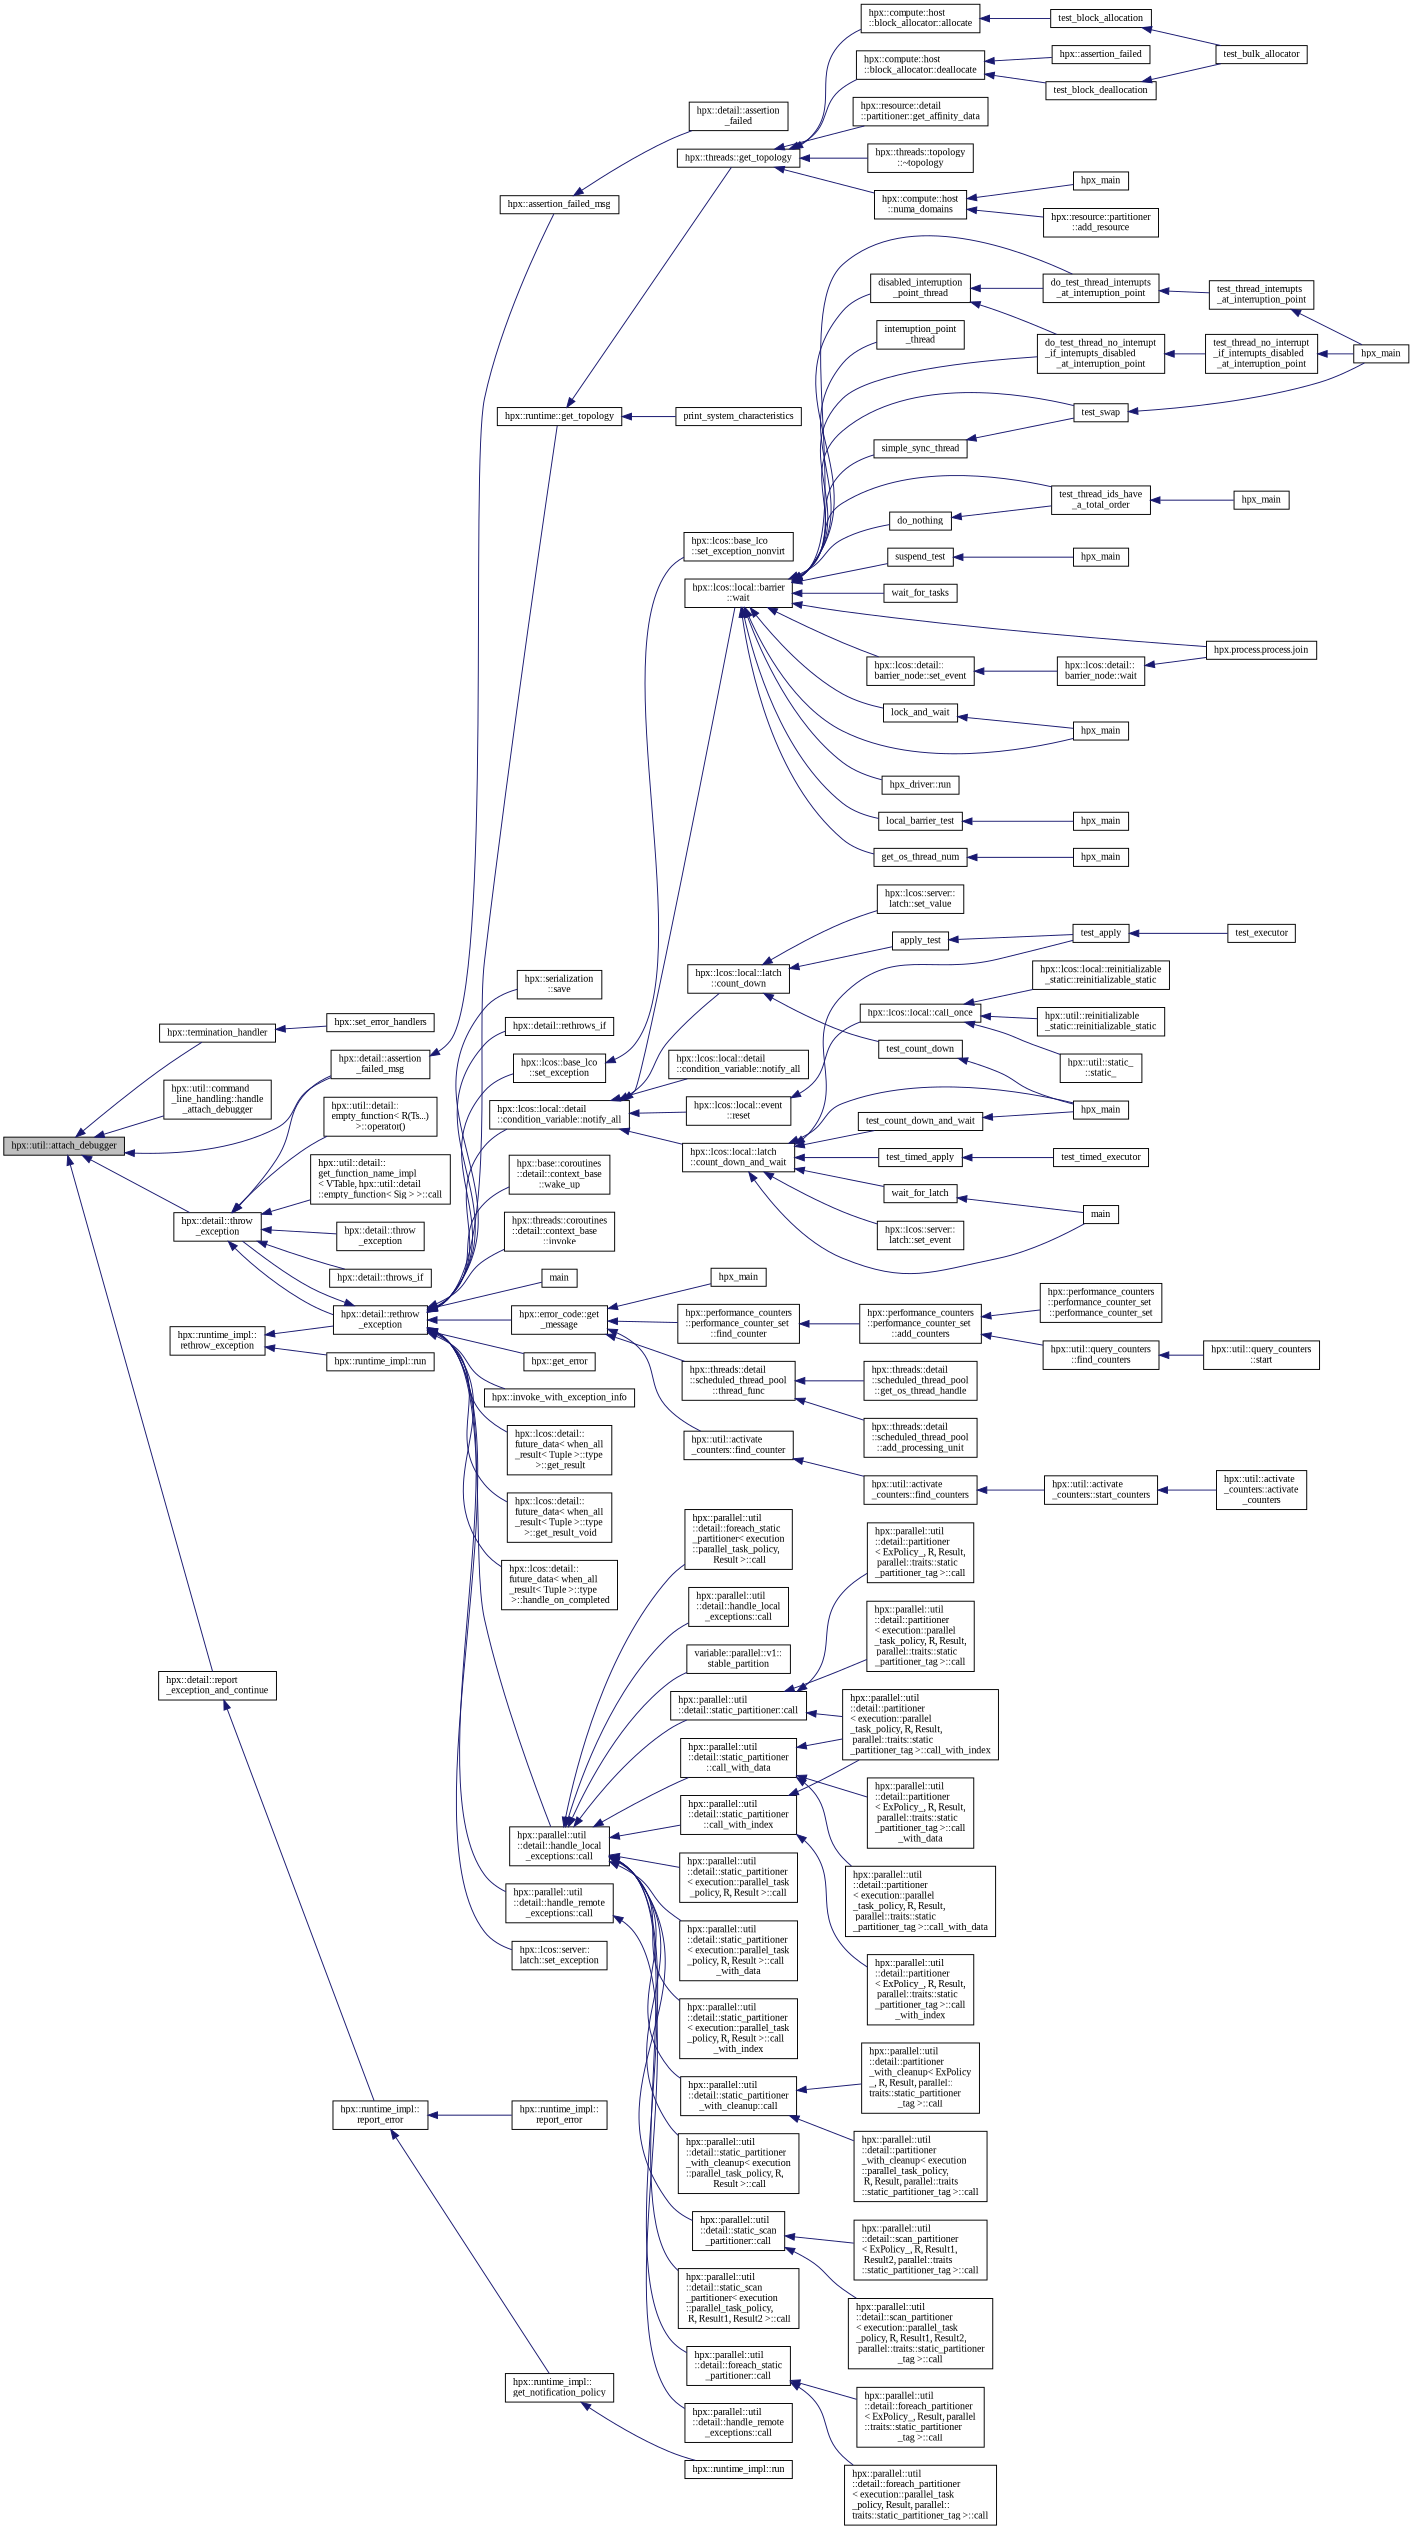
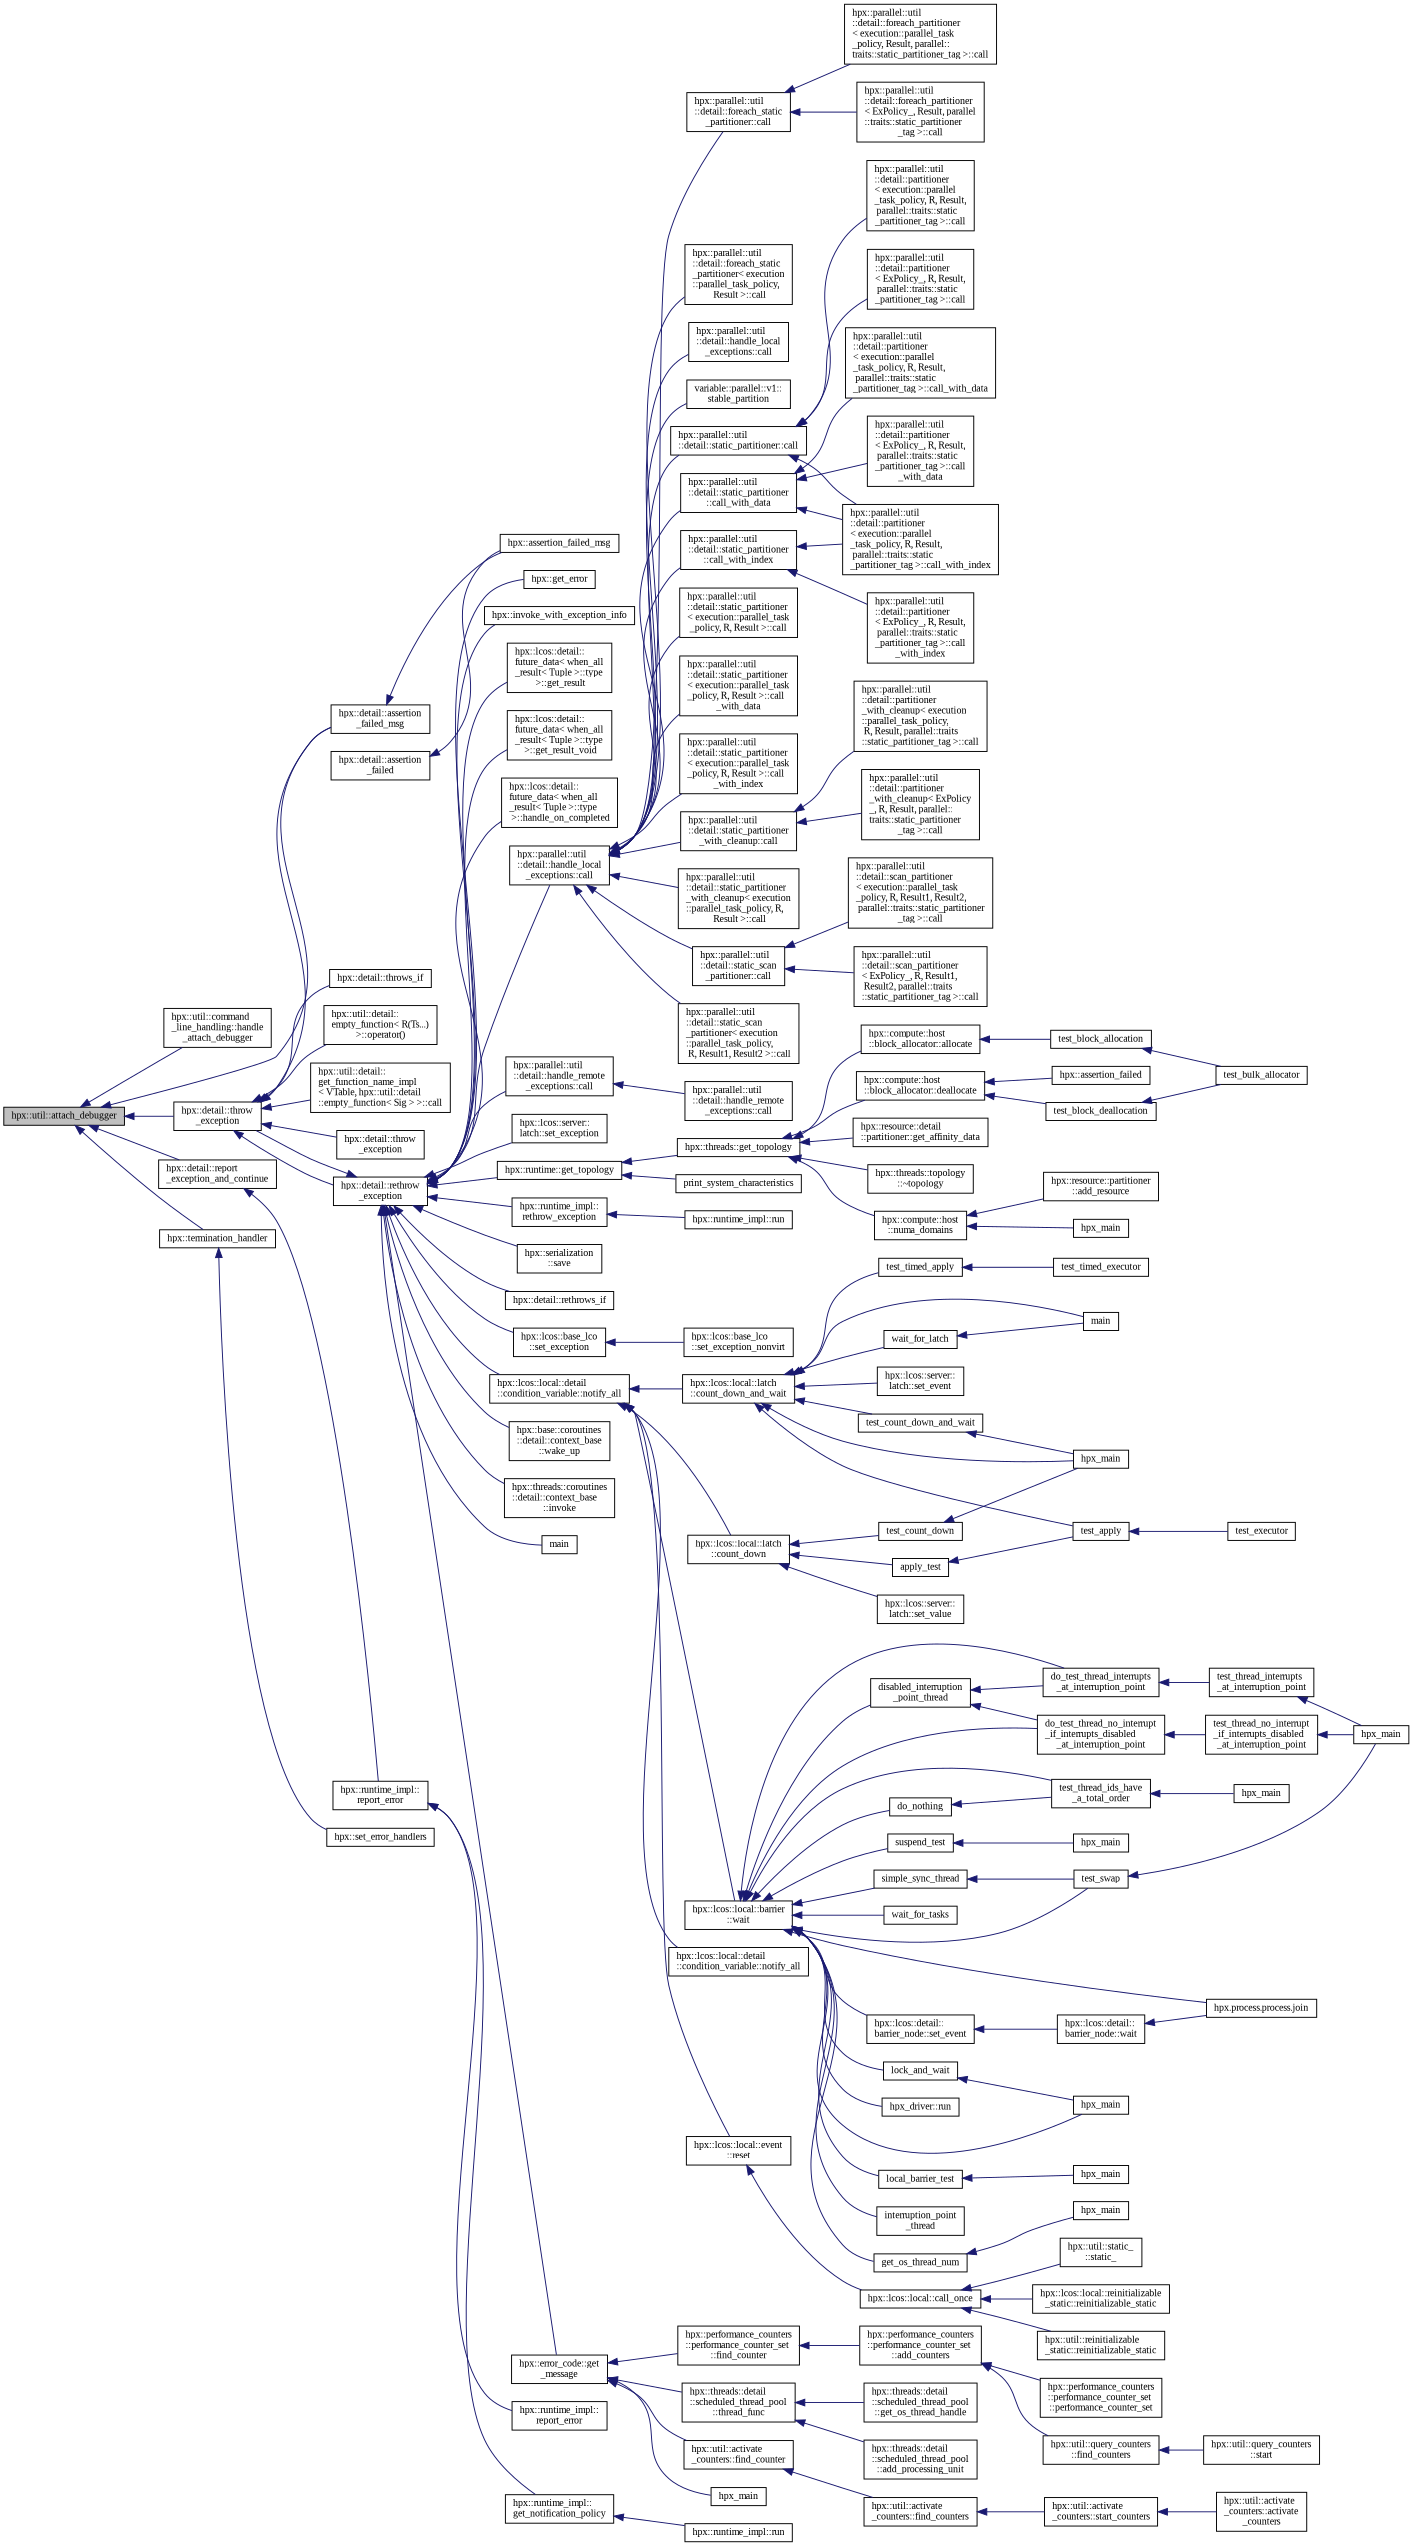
edge "hpx::detail::assertion _failed" -> "hpx::assertion_failed_msg": reversed
edge "hpx::detail::rethrow _exception" -> "hpx::runtime_impl:: rethrow_exception": reversed
